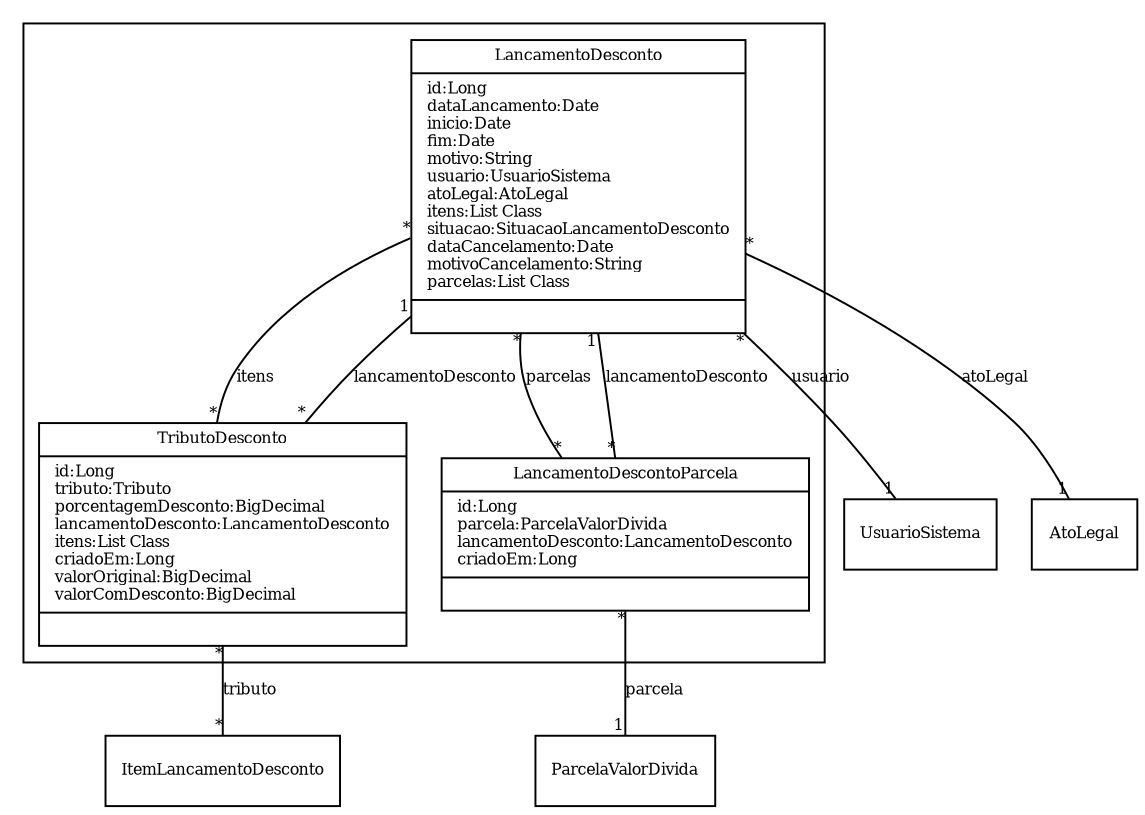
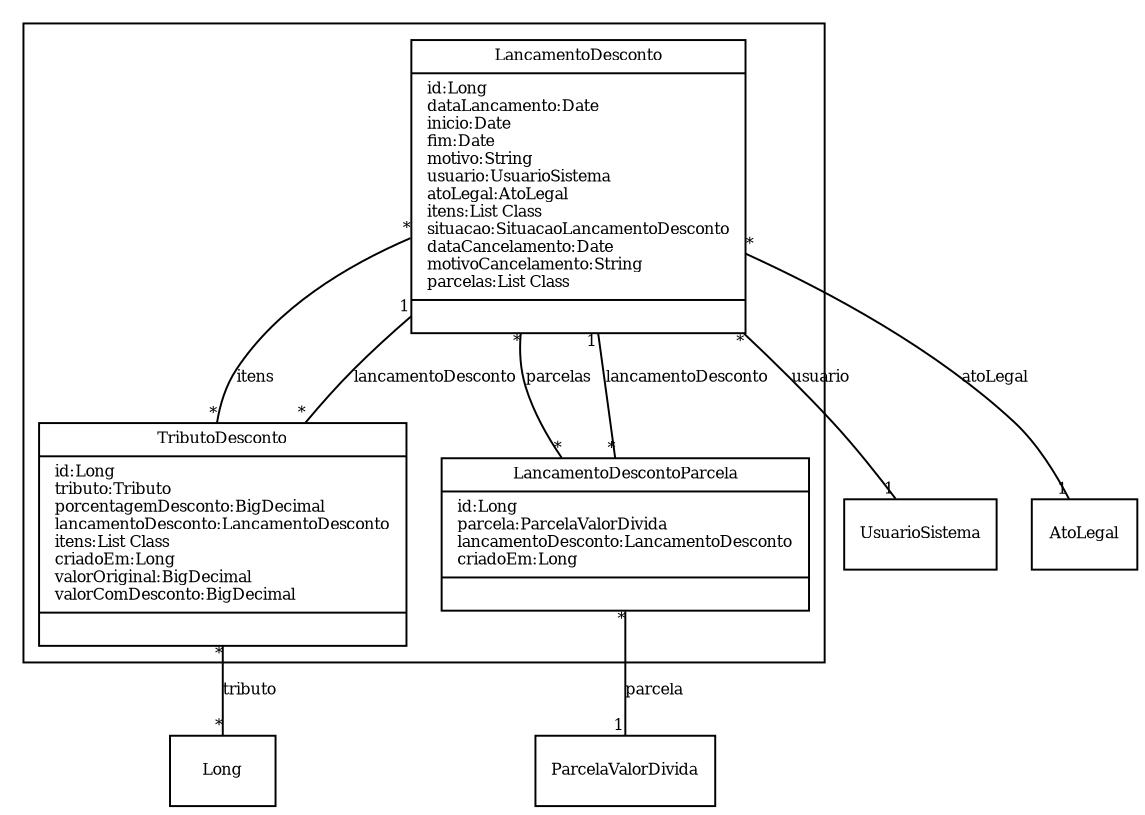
node "ItemLancamentoDesconto": label "ItemLancamentoDesconto" -> "Long"
